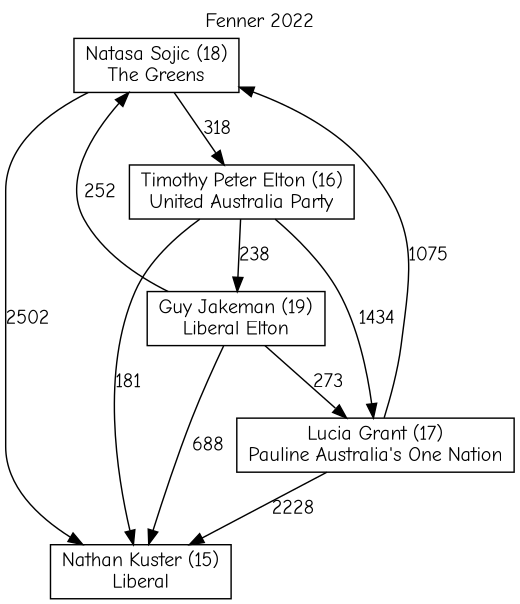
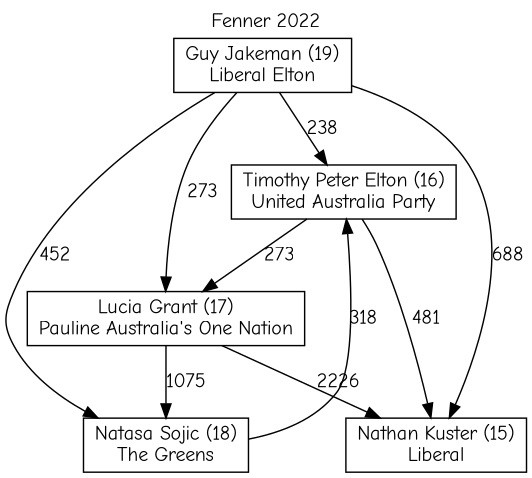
edge "Guy Jakeman (19) Liberal Elton" -> "Natasa Sojic (18) The Greens": label "252" -> "452"
edge "Timothy Peter Elton (16) United Australia Party" -> "Guy Jakeman (19) Liberal Elton": reversed
edge "Natasa Sojic (18) The Greens" -> "Nathan Kuster (15) Liberal": removed, label "2502"
edge "Timothy Peter Elton (16) United Australia Party" -> "Lucia Grant (17) Pauline Australia's One Nation": label "1434" -> "273"
edge "Timothy Peter Elton (16) United Australia Party" -> "Nathan Kuster (15) Liberal": label "181" -> "481"
edge "Lucia Grant (17) Pauline Australia's One Nation" -> "Nathan Kuster (15) Liberal": label "2228" -> "2226"
